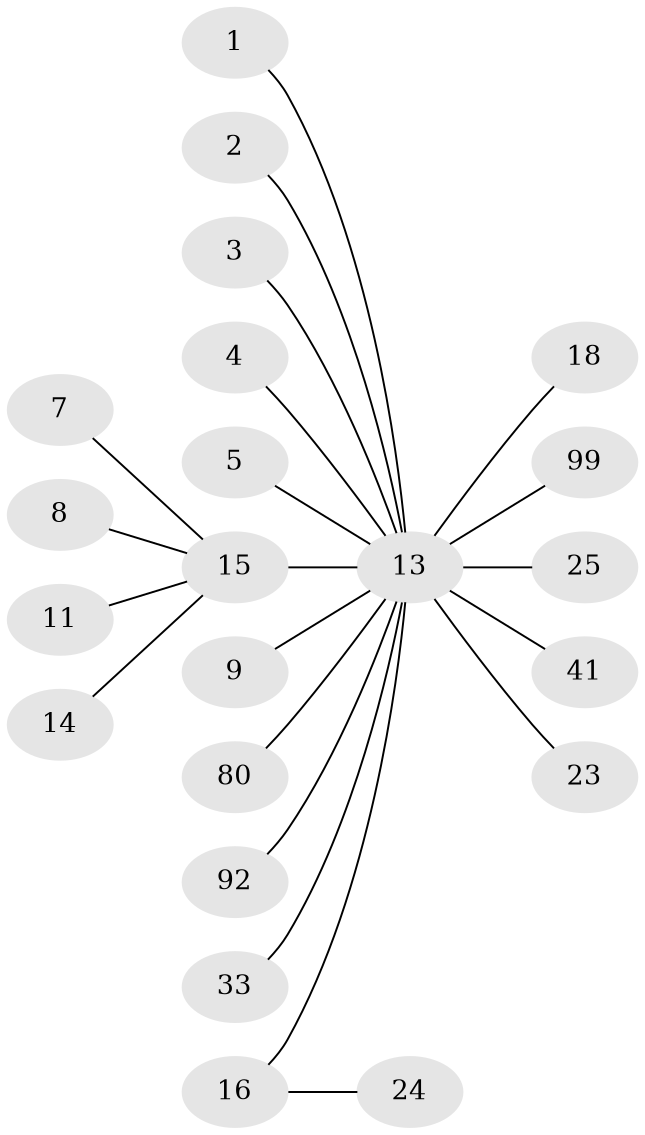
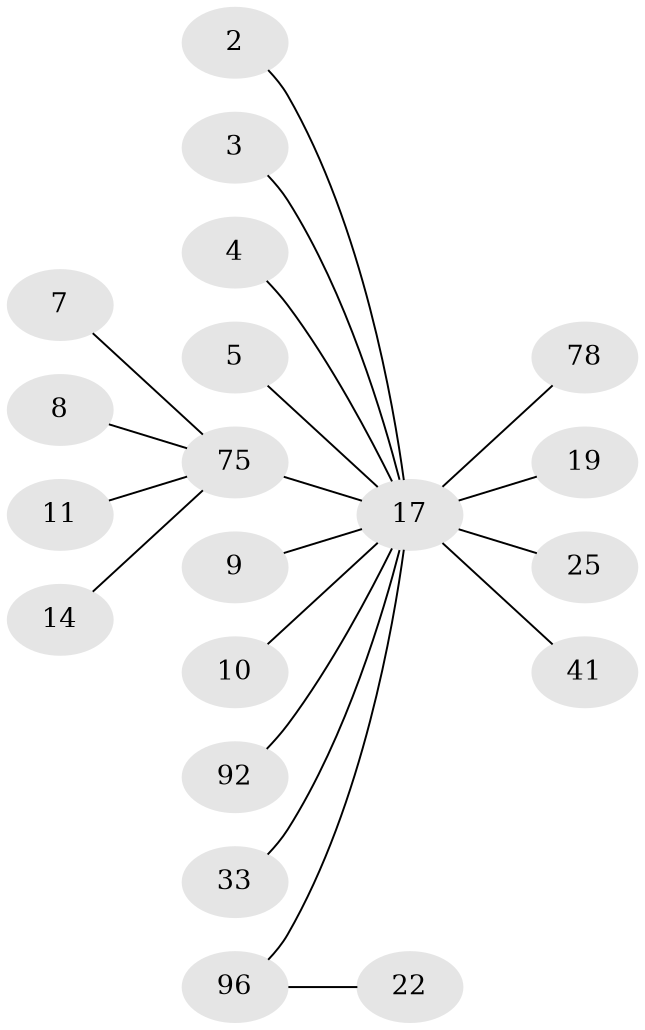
node "1": removed
node "18": label "18" -> "78"
node "99": label "99" -> "19"
node "15": label "15" -> "75"
node "13": label "13" -> "17"
node "80": label "80" -> "10"
node "23": removed
node "16": label "16" -> "96"
node "24": label "24" -> "22"
